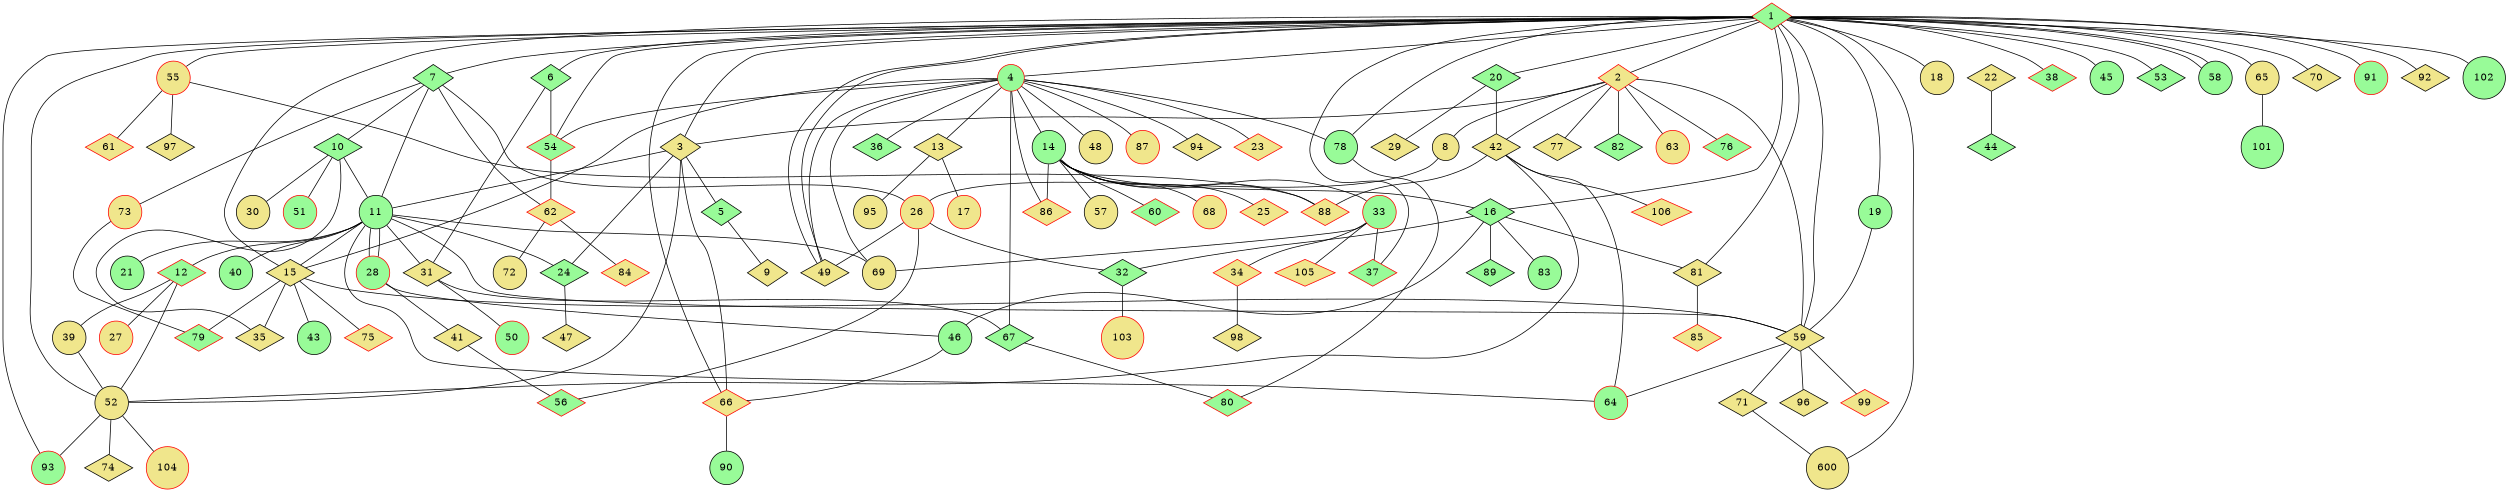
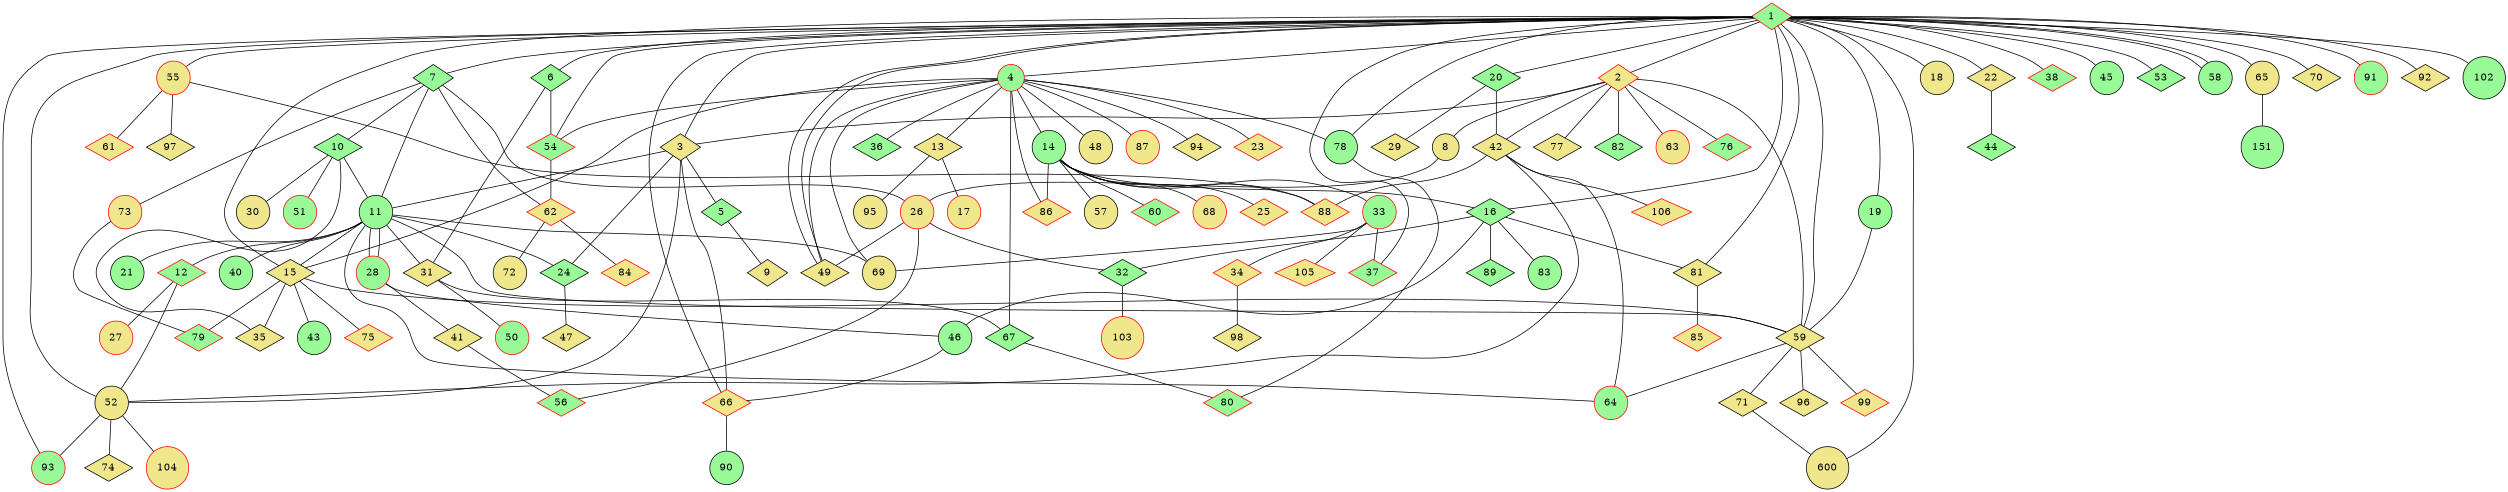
edge "1" -- "22": added
node "101": label "101" -> "151"
node "39": removed
